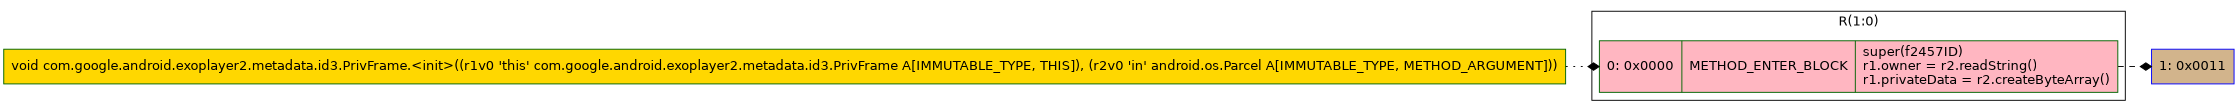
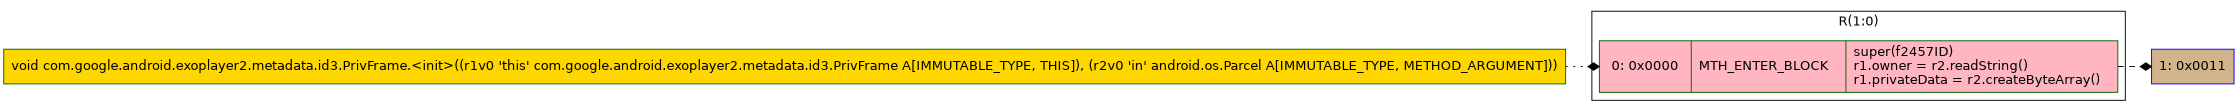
node "0: 0x0000": text "METHOD_ENTER_BLOCK" -> "MTH_ENTER_BLOCK"
